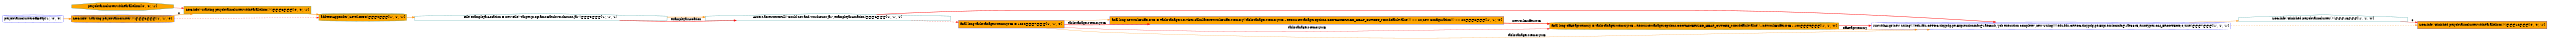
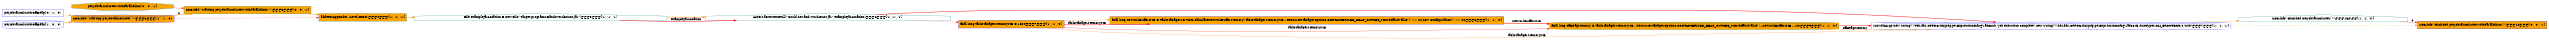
node "perJobYarnClusterOffHeap['0', '1', '0']": added
node "addTestAppender(,Level.INFO)@@@4@@@['1', '1', '1']": shape cylinder -> box
